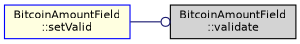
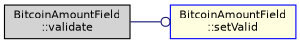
edge "BitcoinAmountField ::setValid" -> "BitcoinAmountField ::validate": reversed
